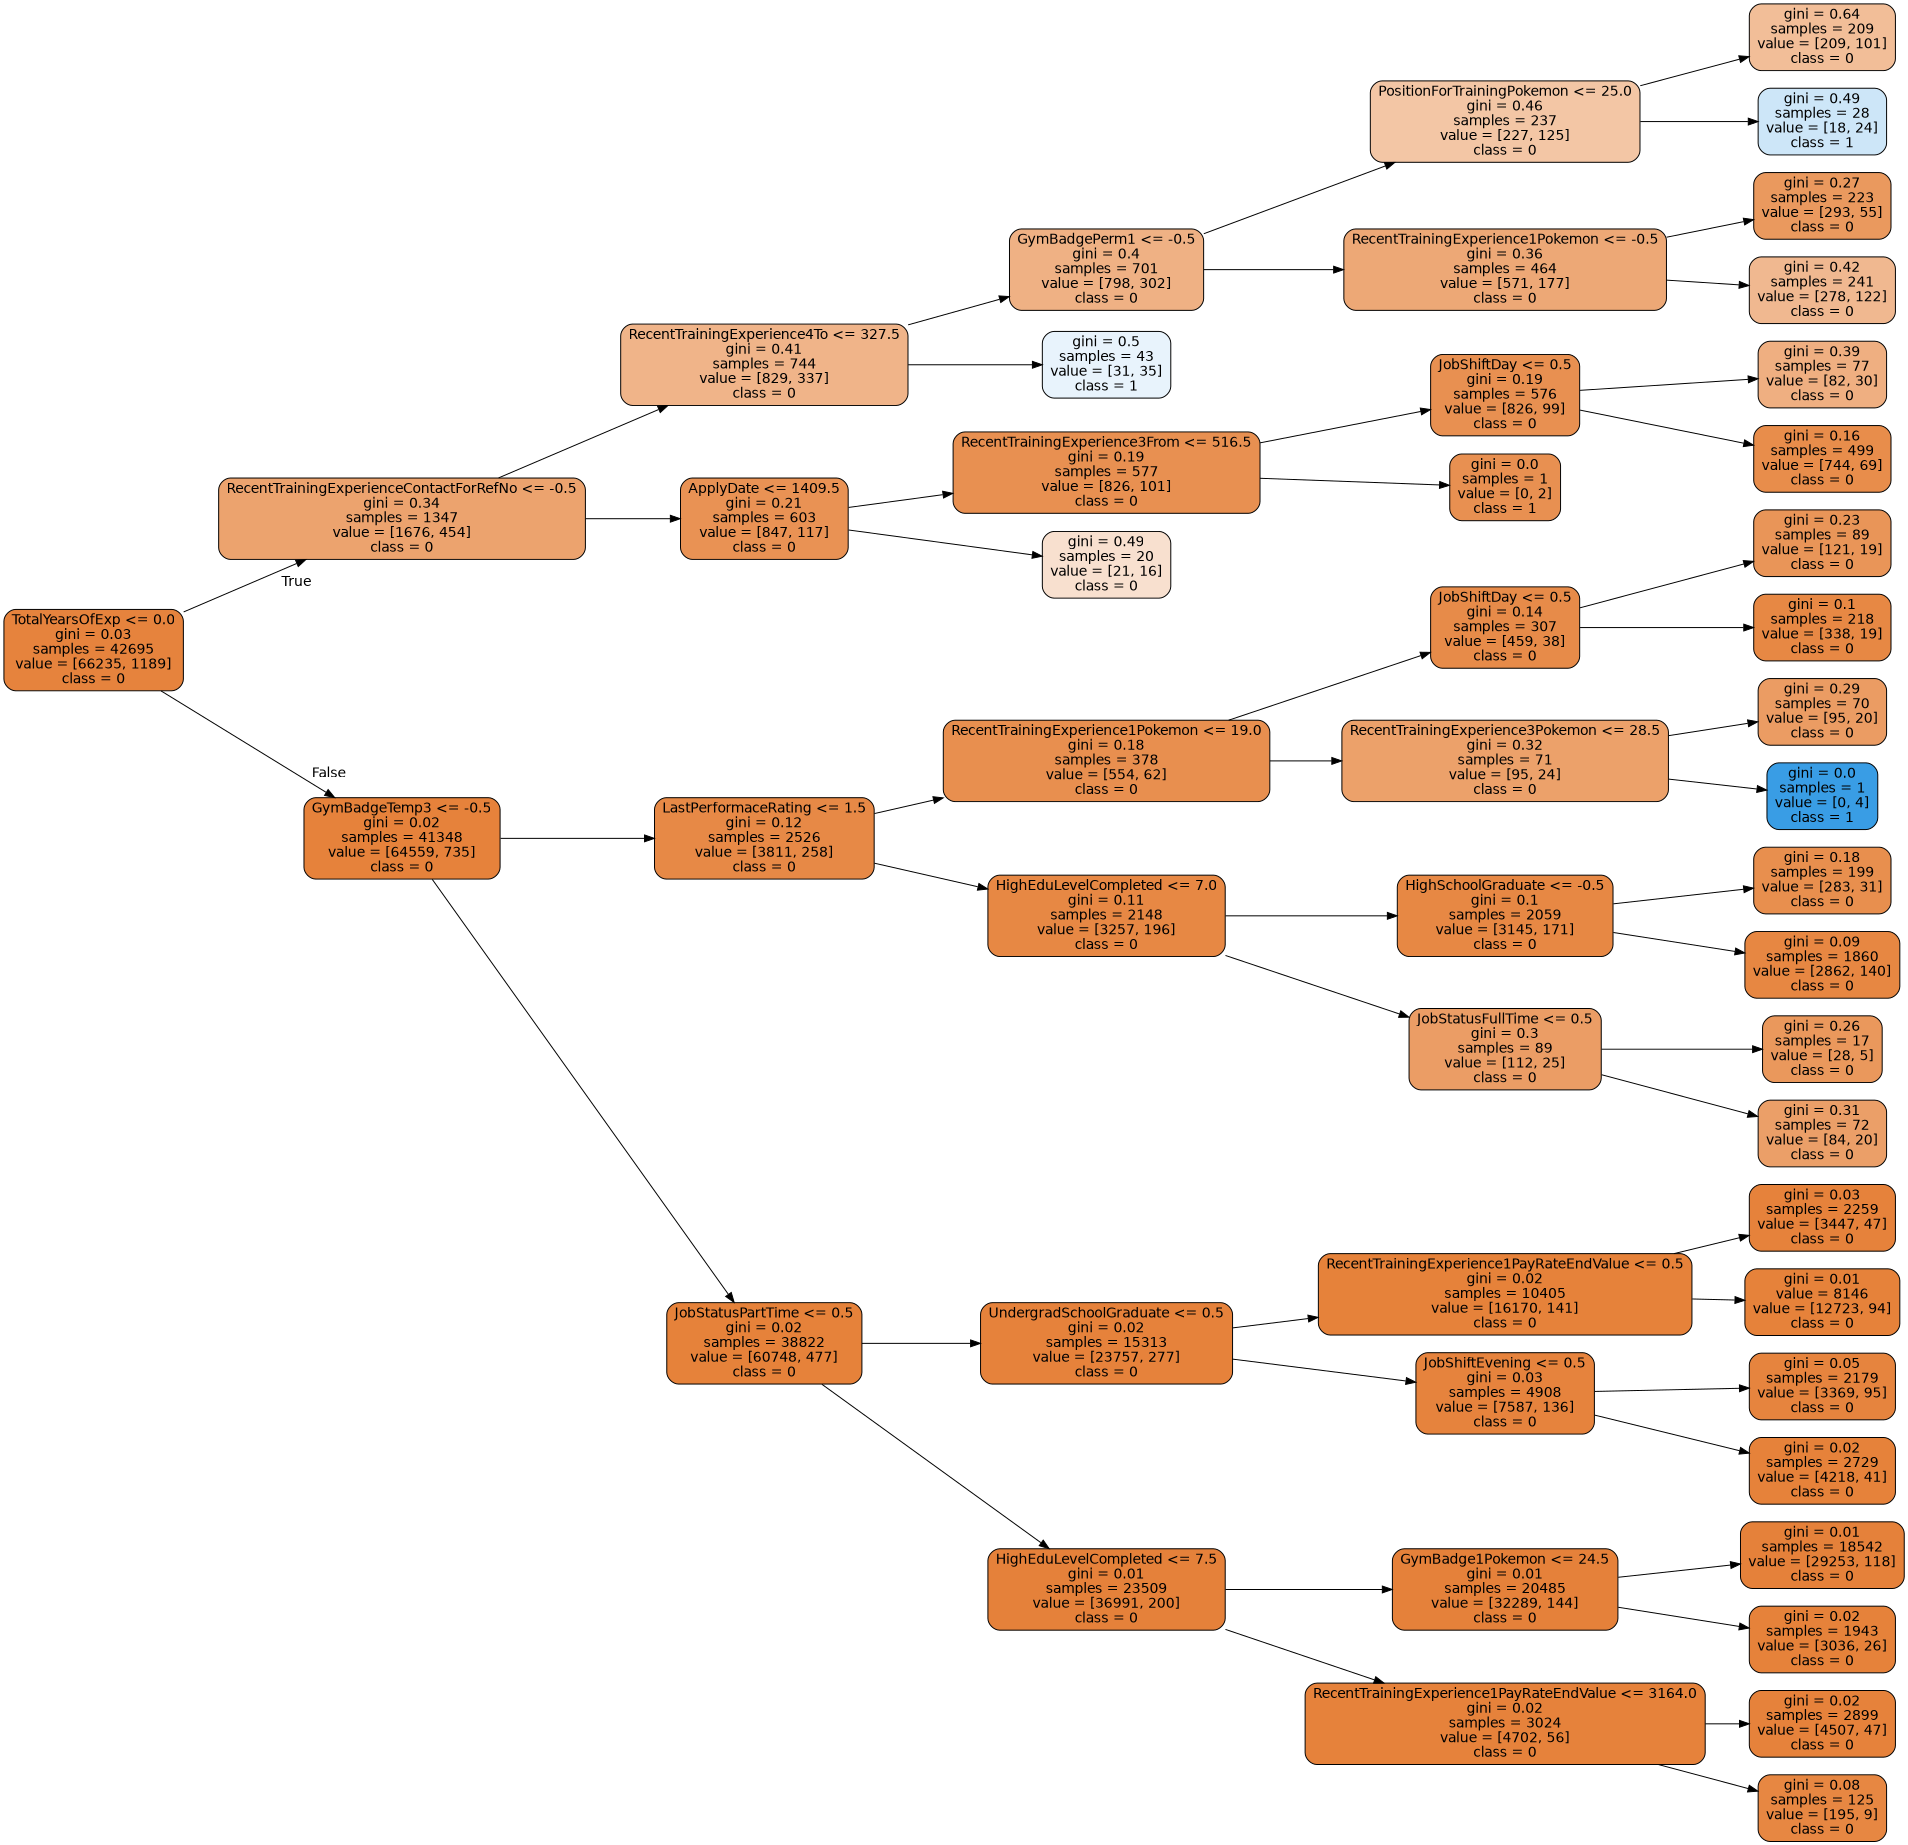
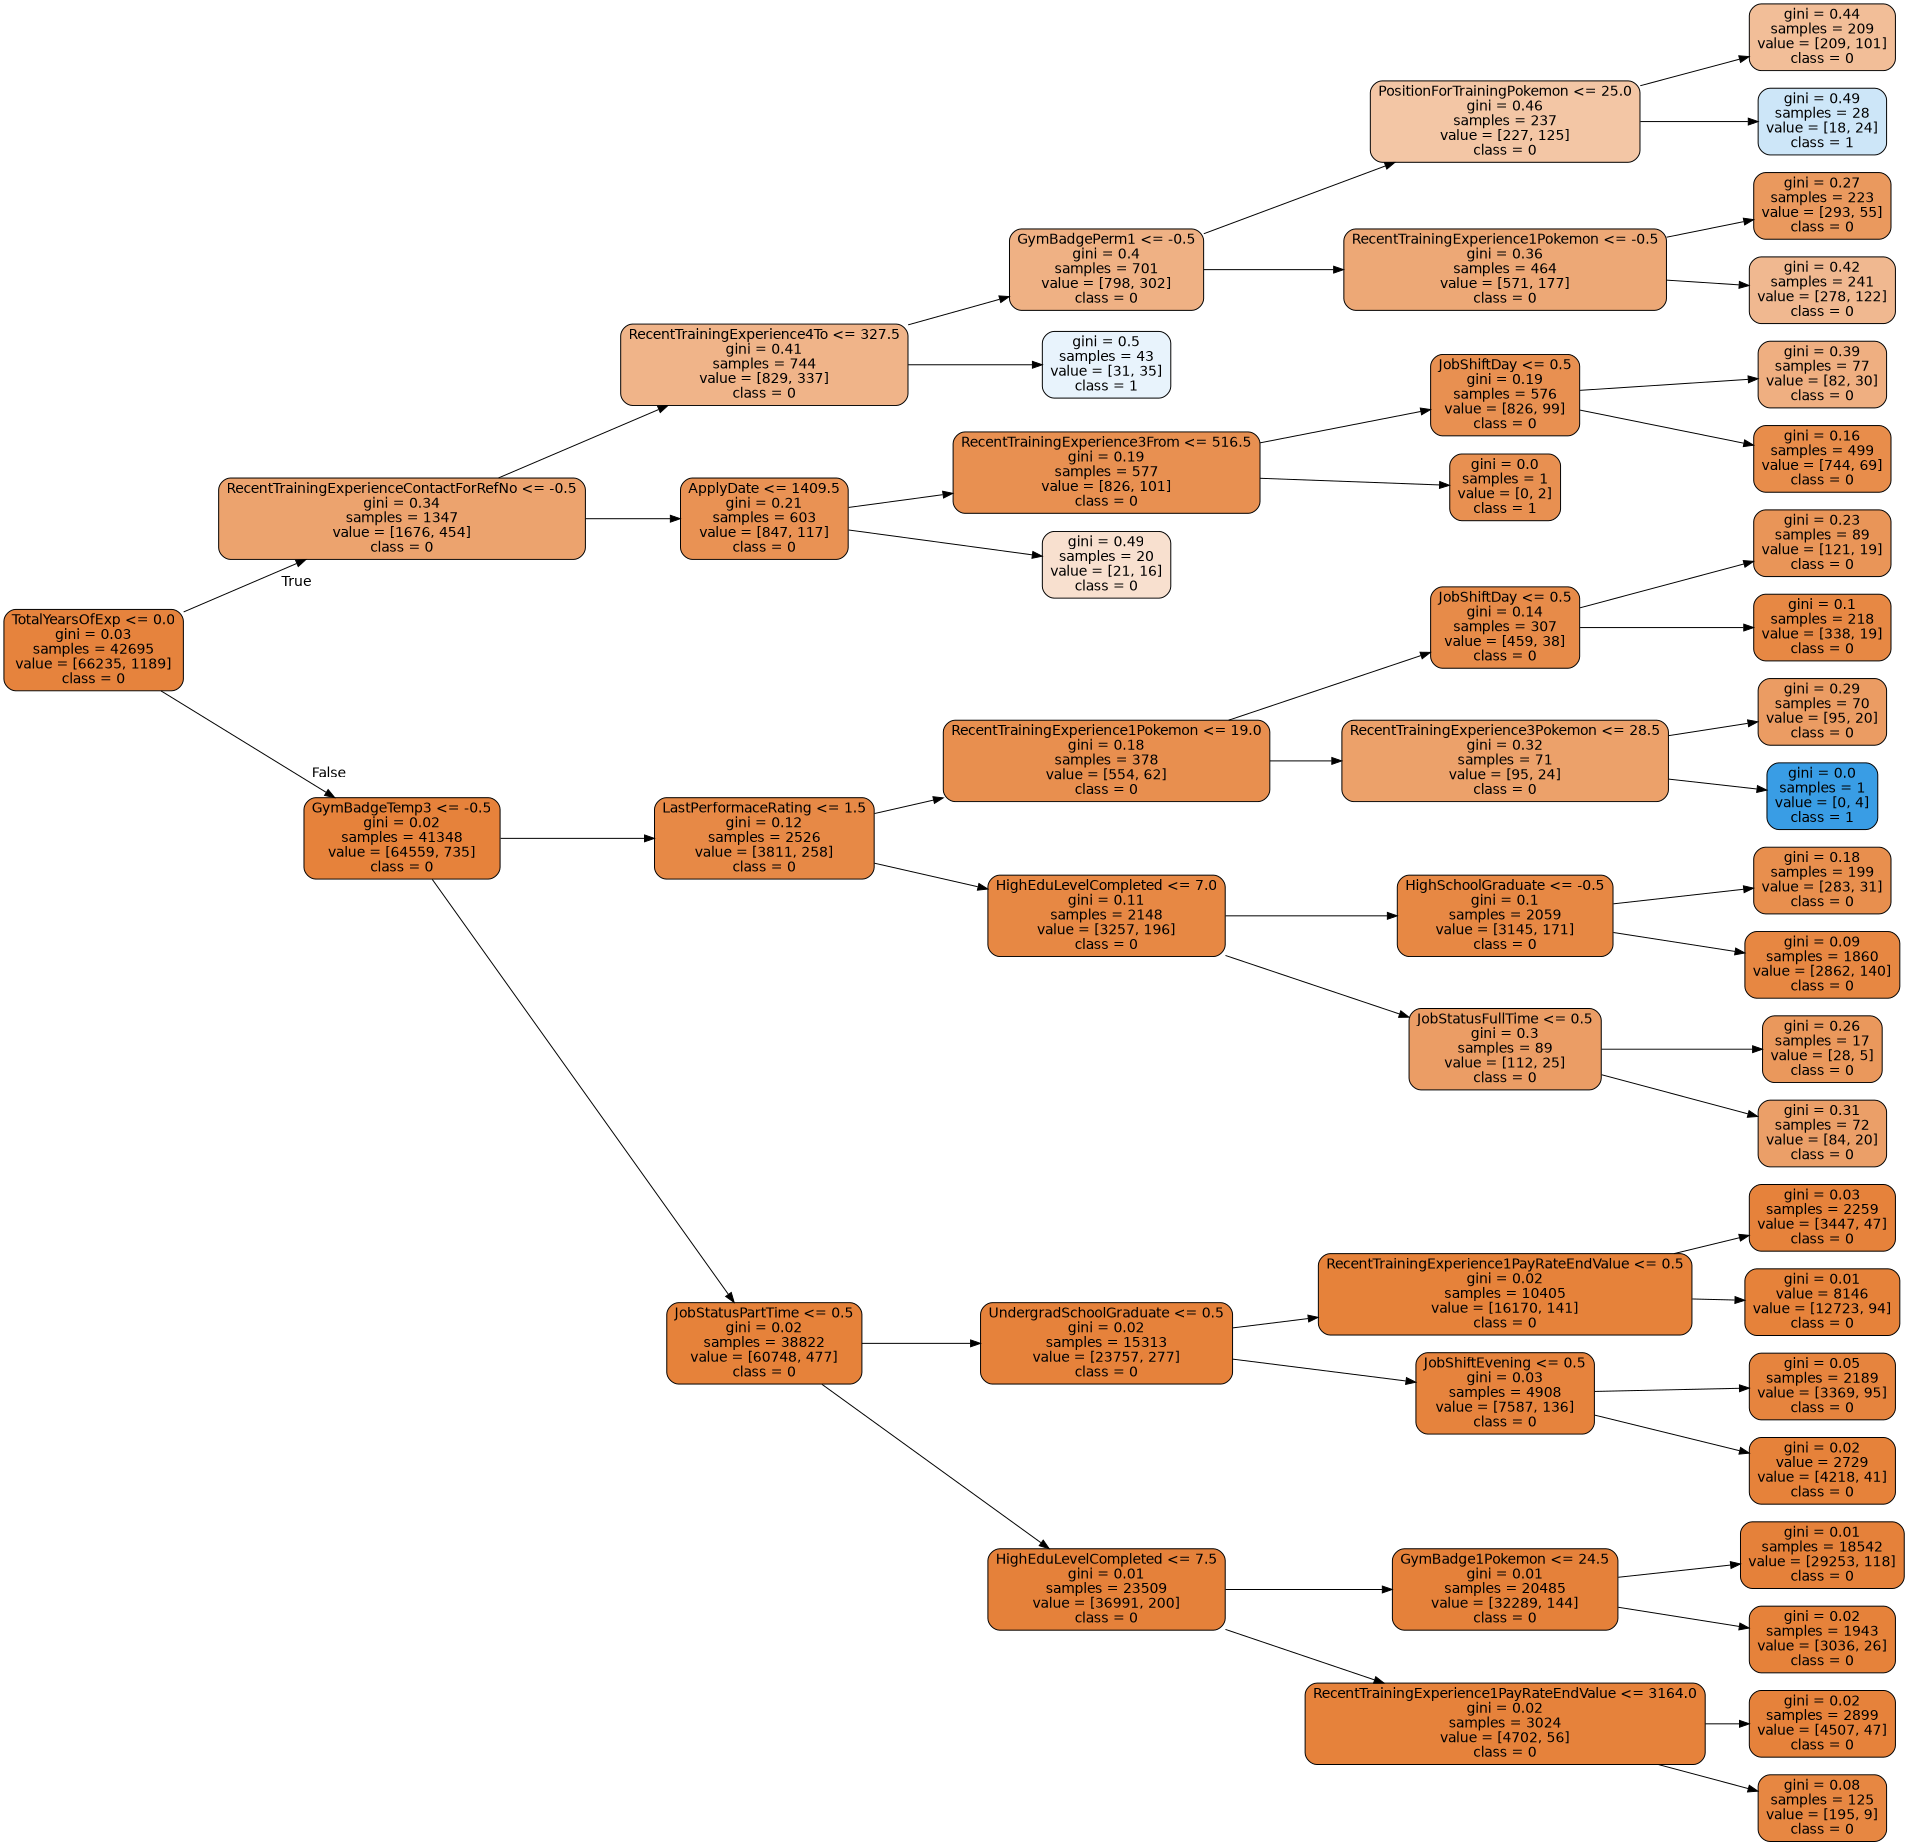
node "gini = 0.64 samples = 209 value = [209, 101] class = 0": label "gini = 0.64 samples = 209 value = [209, 101] class = 0" -> "gini = 0.44 samples = 209 value = [209, 101] class = 0"
node "gini = 0.05 samples = 2179 value = [3369, 95] class = 0": label "gini = 0.05 samples = 2179 value = [3369, 95] class = 0" -> "gini = 0.05 samples = 2189 value = [3369, 95] class = 0"
node "gini = 0.02 samples = 2729 value = [4218, 41] class = 0": label "gini = 0.02 samples = 2729 value = [4218, 41] class = 0" -> "gini = 0.02 value = 2729 value = [4218, 41] class = 0"
